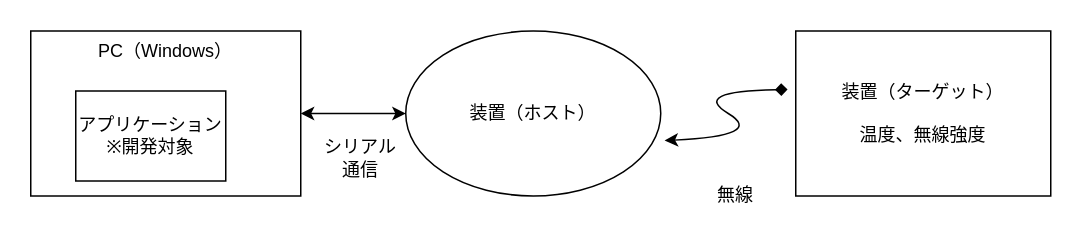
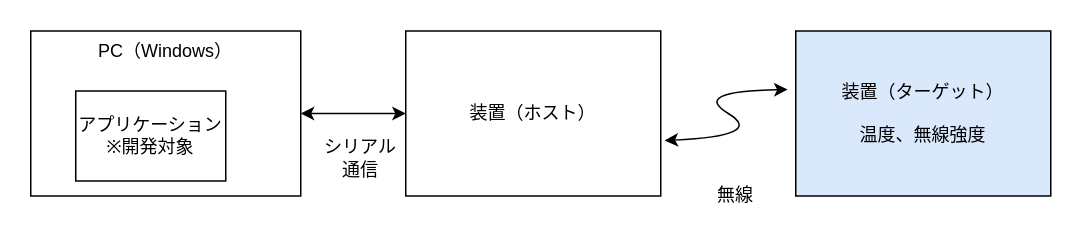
edge "装置（ホスト）" -- "装置（ターゲット） 温度、無線強度": arrowhead diamond -> classic
node "装置（ホスト）": shape ellipse -> rectangle
node "装置（ターゲット） 温度、無線強度": fillcolor #ffffff -> #dae8fc
